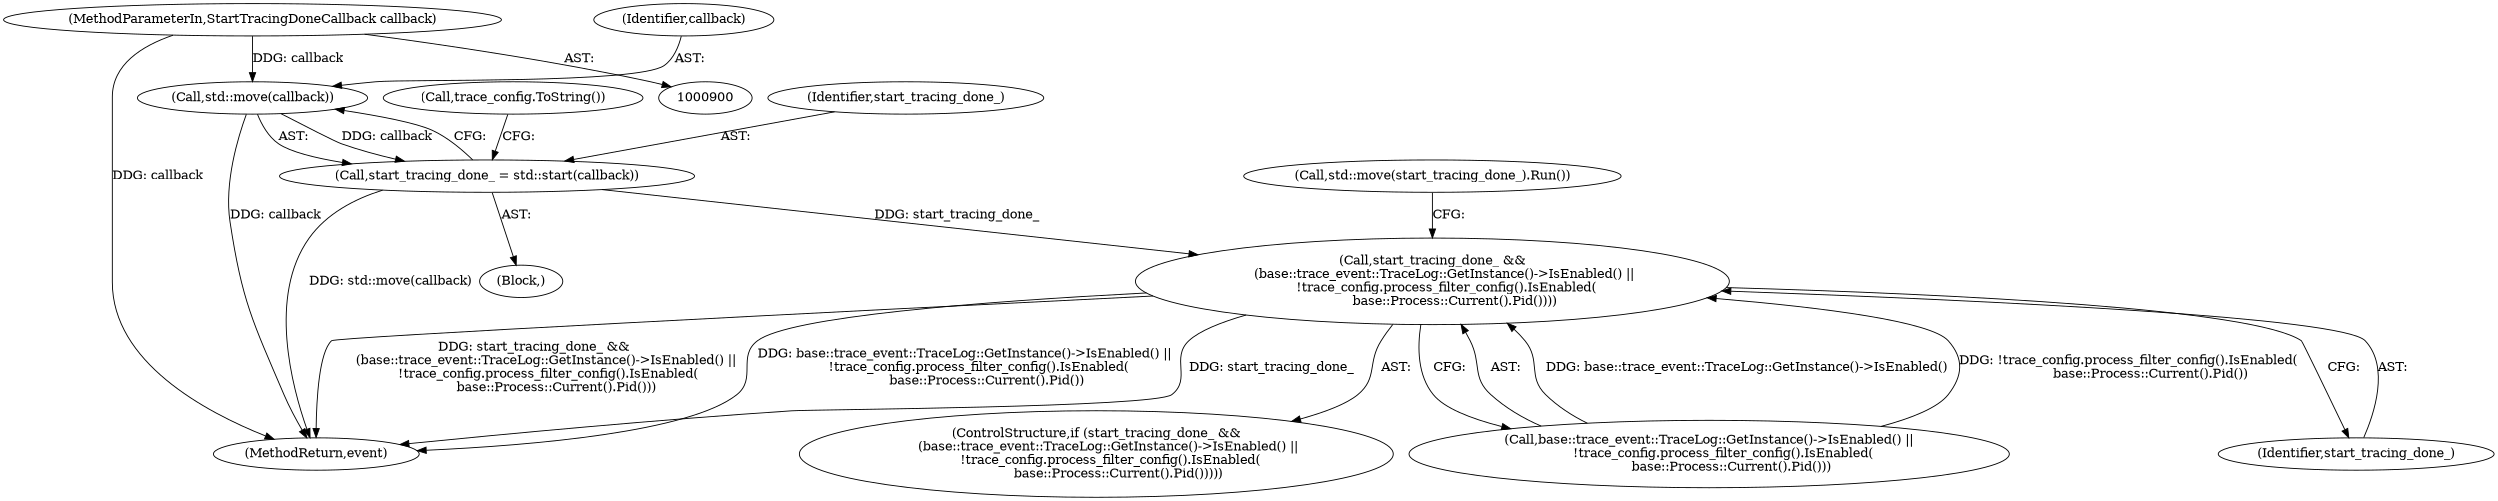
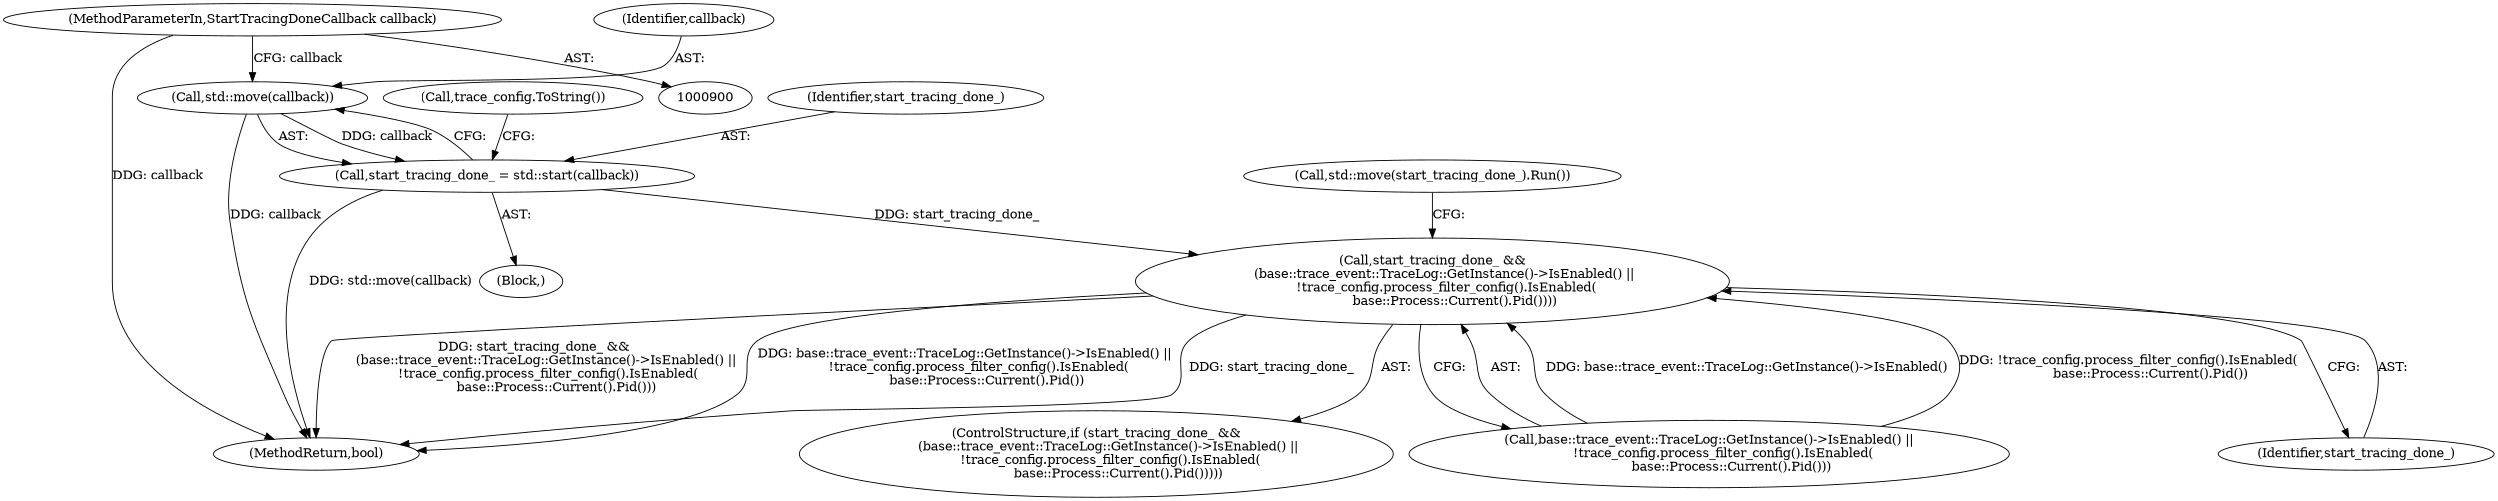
edge "(MethodParameterIn,StartTracingDoneCallback callback)" -> "(Call,std::move(callback))": label "DDG: callback" -> "CFG: callback"
node "(MethodReturn,event)": label "(MethodReturn,event)" -> "(MethodReturn,bool)"
